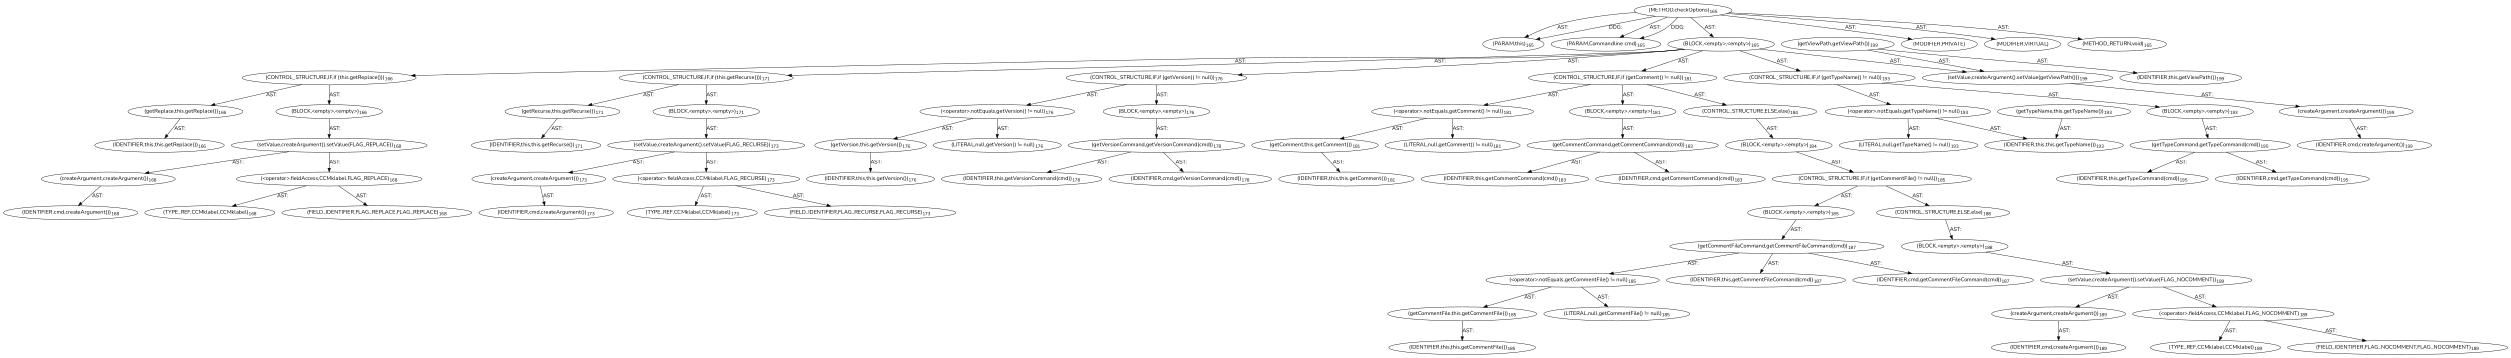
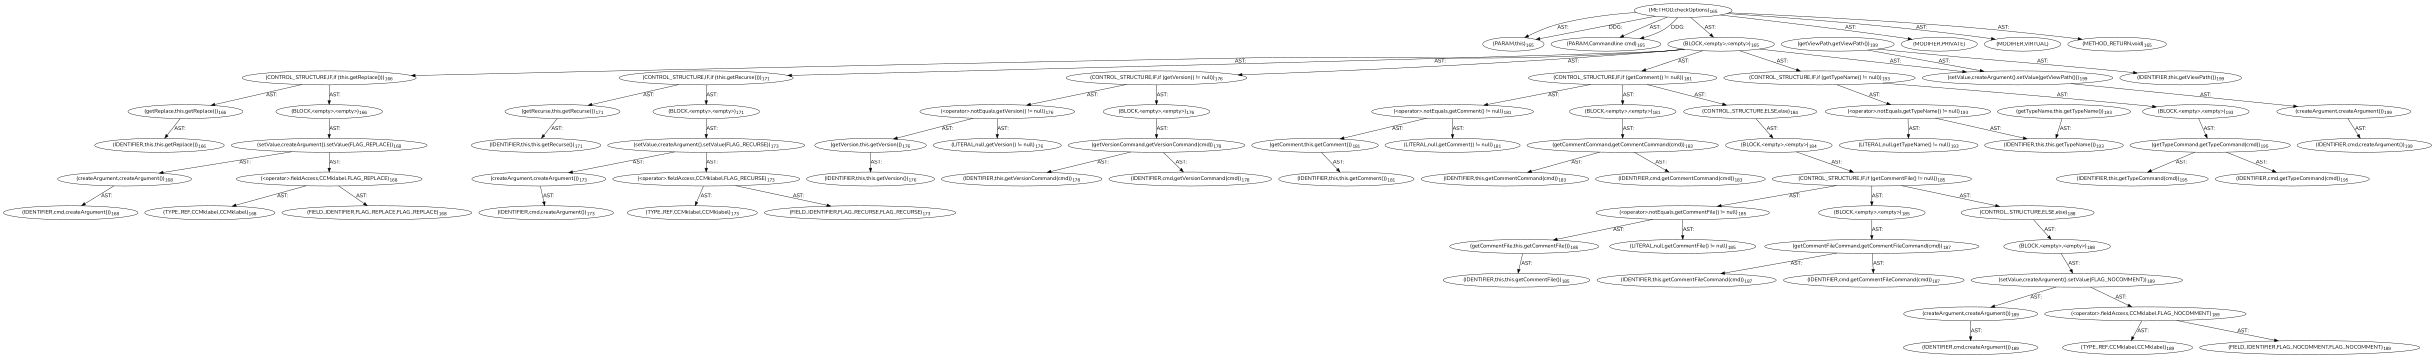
edge "(getCommentFileCommand,getCommentFileCommand(cmd))" -> "(<operator>.notEquals,getCommentFile() != null)": now "(CONTROL_STRUCTURE,IF,if (getCommentFile() != null))" -> "(<operator>.notEquals,getCommentFile() != null)"
